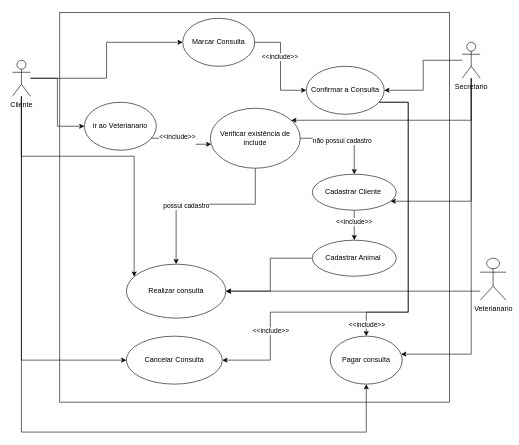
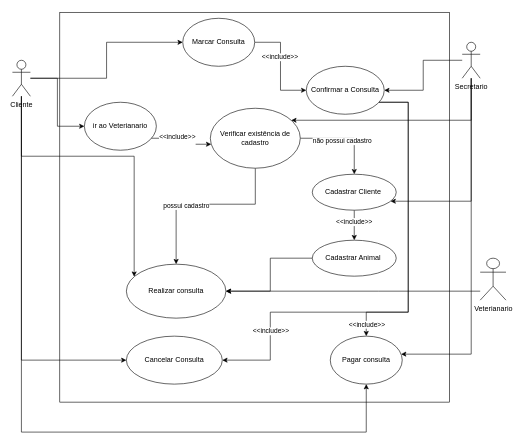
node "Verificar existência de include": label "Verificar existência de include" -> "Verificar existência de cadastro"
